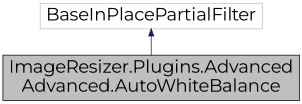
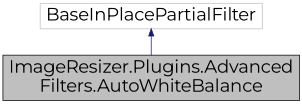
node "ImageResizer.Plugins.Advanced Advanced.AutoWhiteBalance": label "ImageResizer.Plugins.Advanced Advanced.AutoWhiteBalance" -> "ImageResizer.Plugins.Advanced Filters.AutoWhiteBalance"
